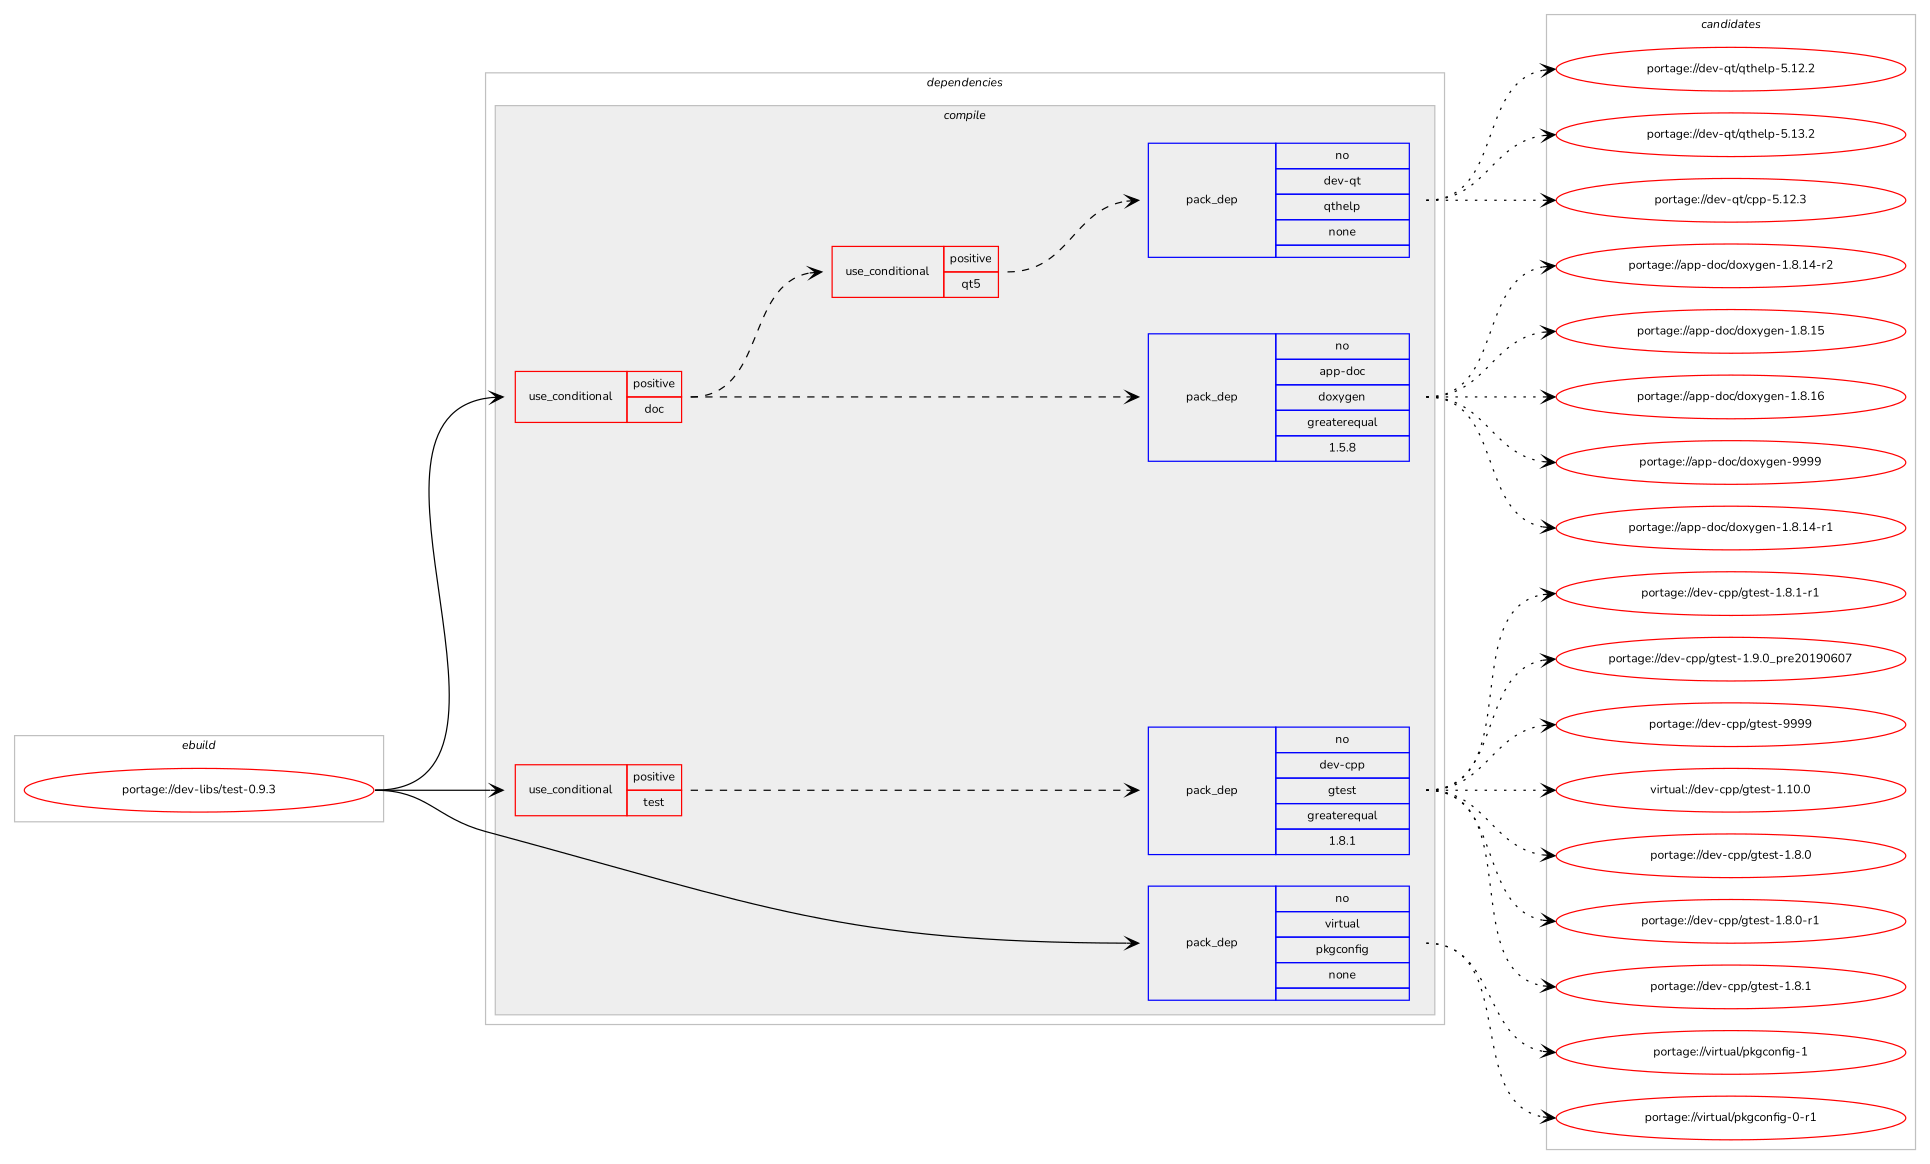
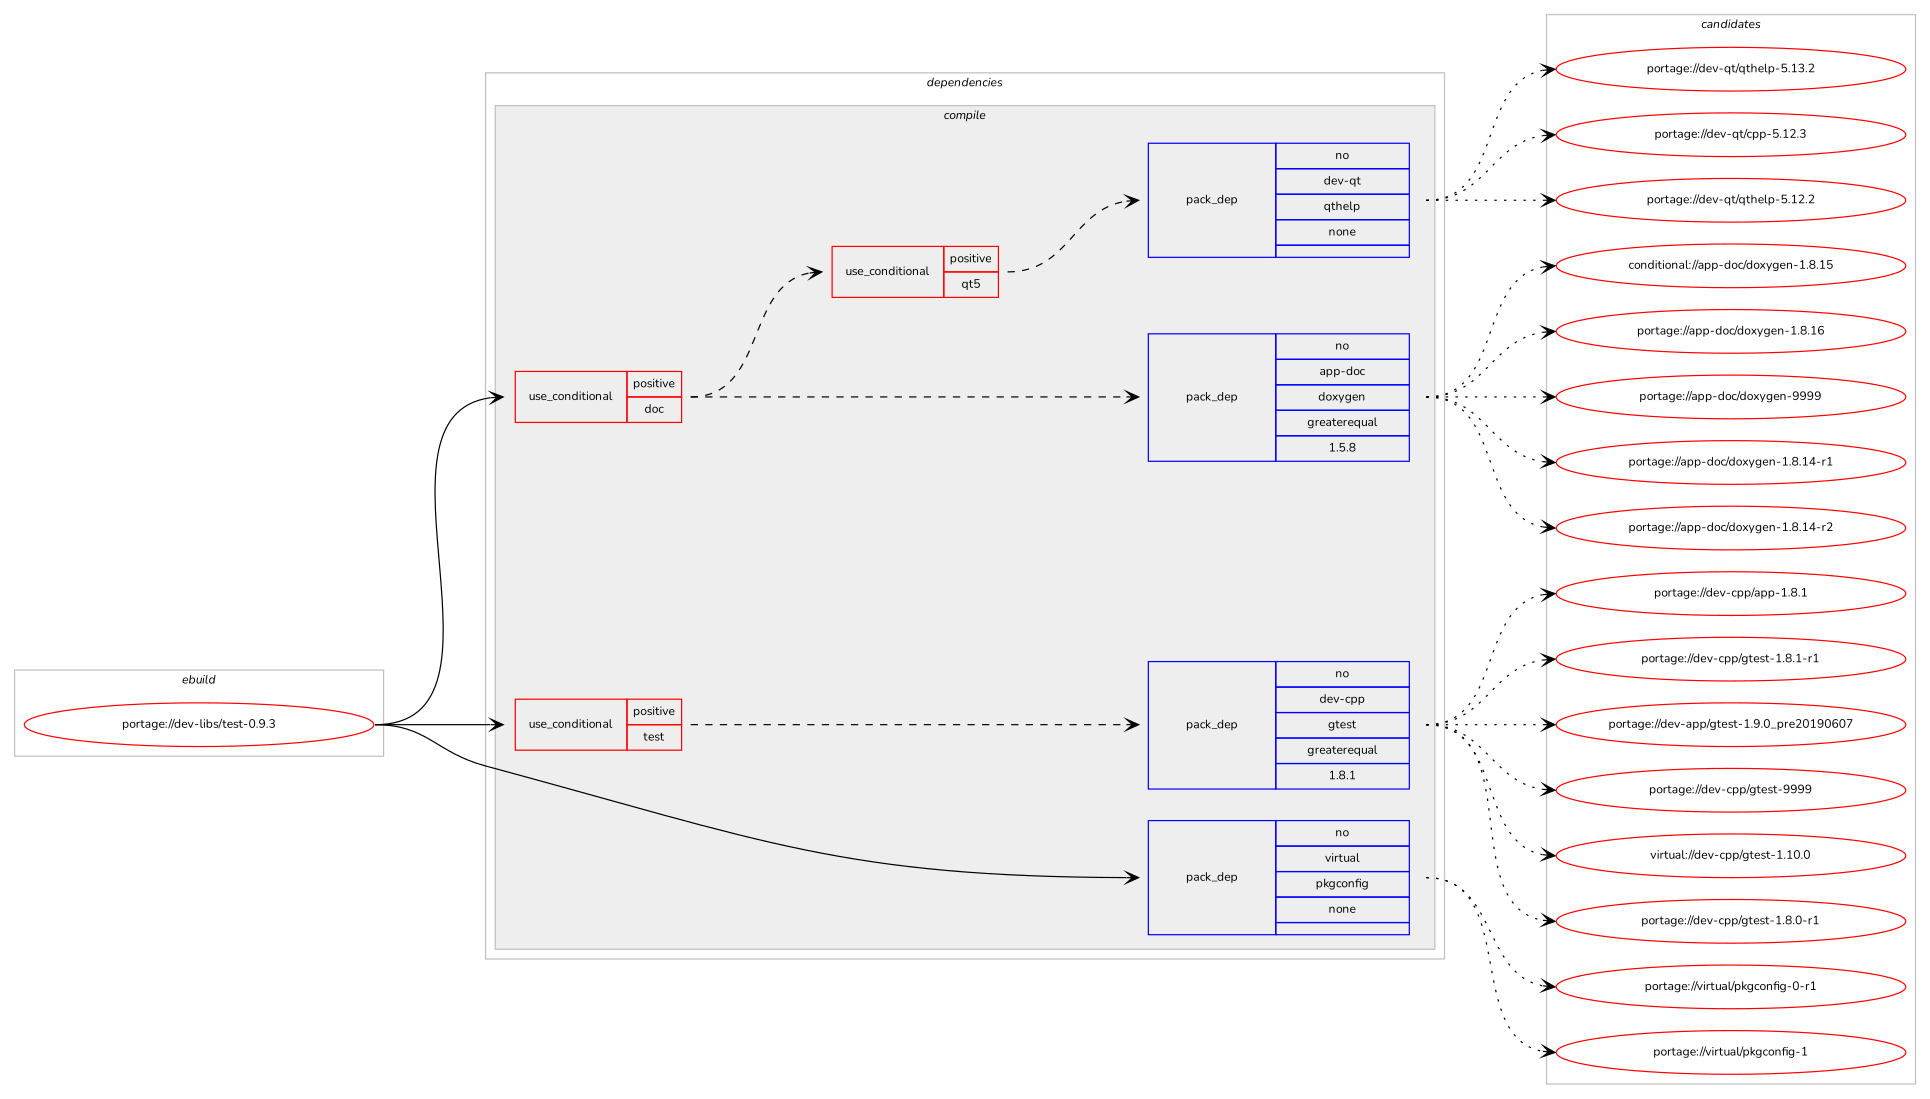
node "portage://app-doc/doxygen-1.8.15": label "portage://app-doc/doxygen-1.8.15" -> "conditional://app-doc/doxygen-1.8.15"
node "portage://dev-cpp/gtest-1.9.0_pre20190607": label "portage://dev-cpp/gtest-1.9.0_pre20190607" -> "portage://dev-app/gtest-1.9.0_pre20190607"
node "portage://dev-cpp/gtest-1.8.0": removed
node "portage://dev-cpp/gtest-1.8.1": label "portage://dev-cpp/gtest-1.8.1" -> "portage://dev-cpp/app-1.8.1"
